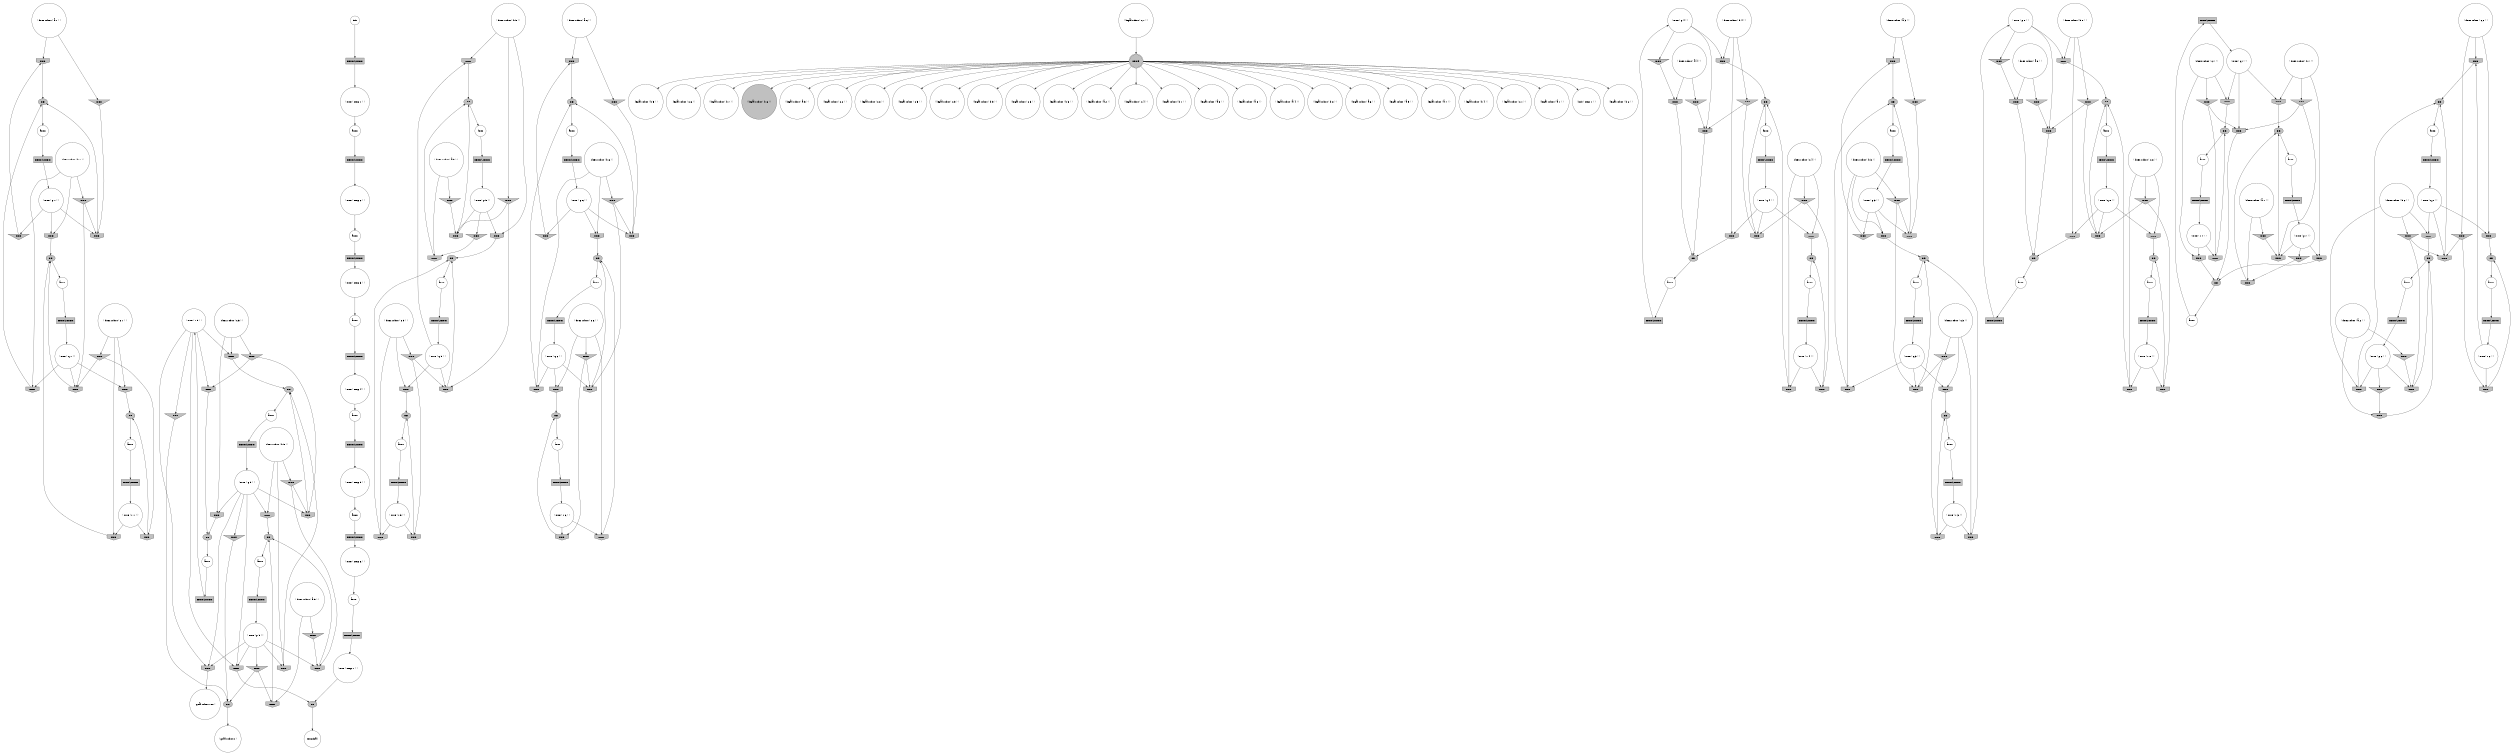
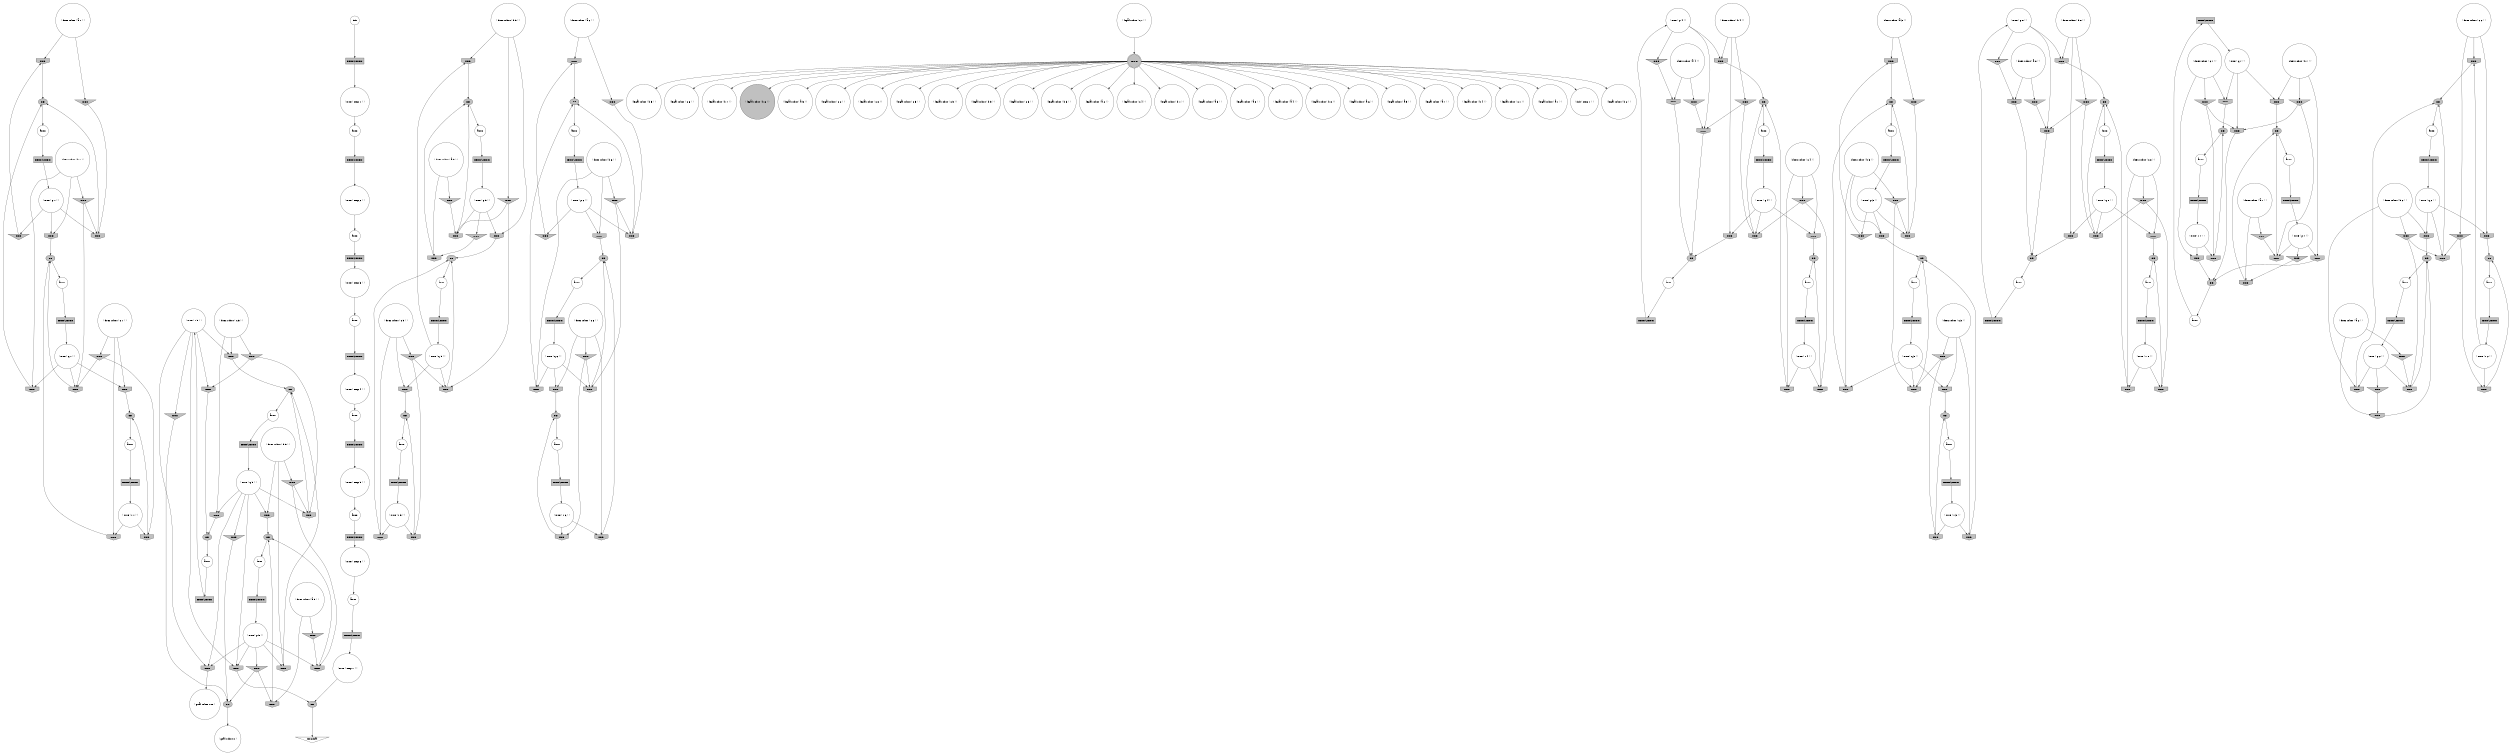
node "terminal": shape circle -> invtriangle
